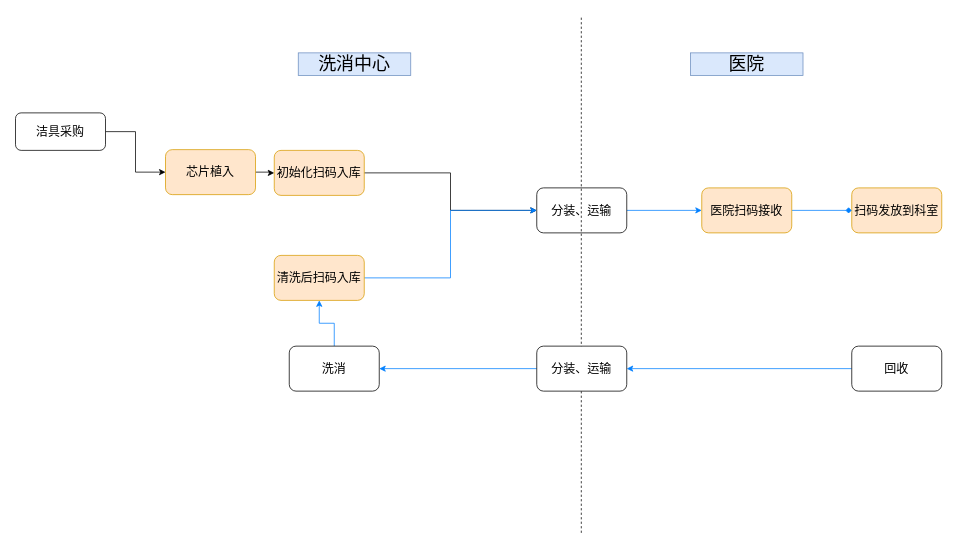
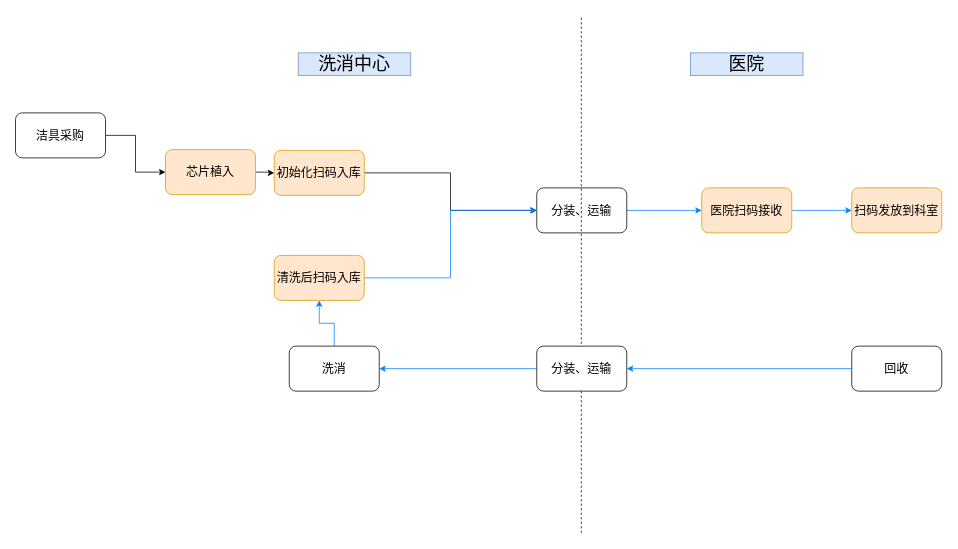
node "洁具采购": size 90x38 -> 90x45
edge "医院扫码接收" -> "扫码发放到科室": arrowhead diamond -> classic
